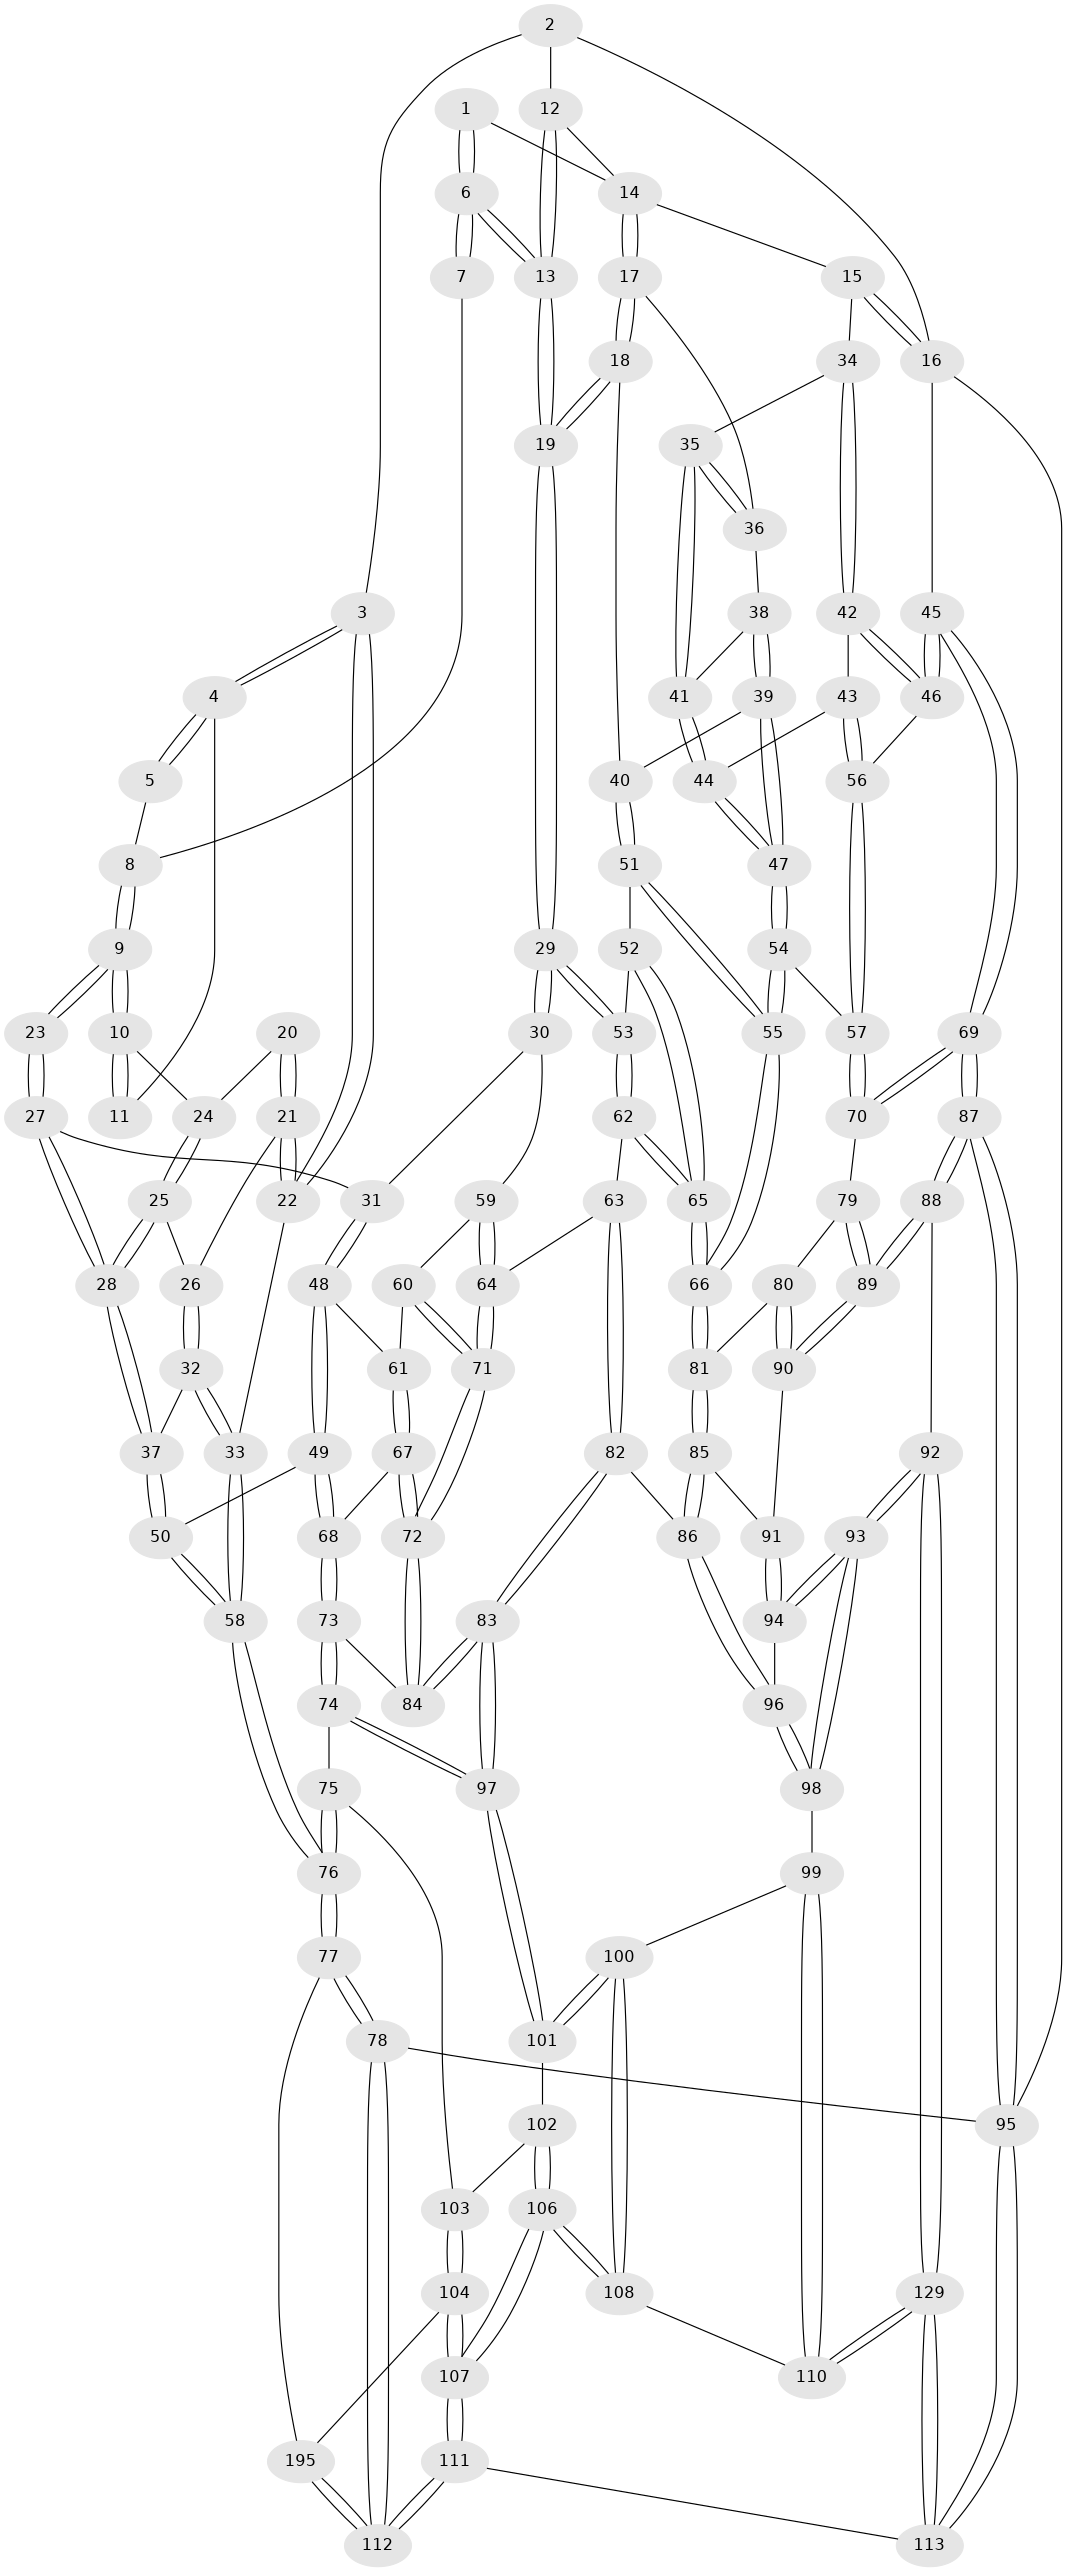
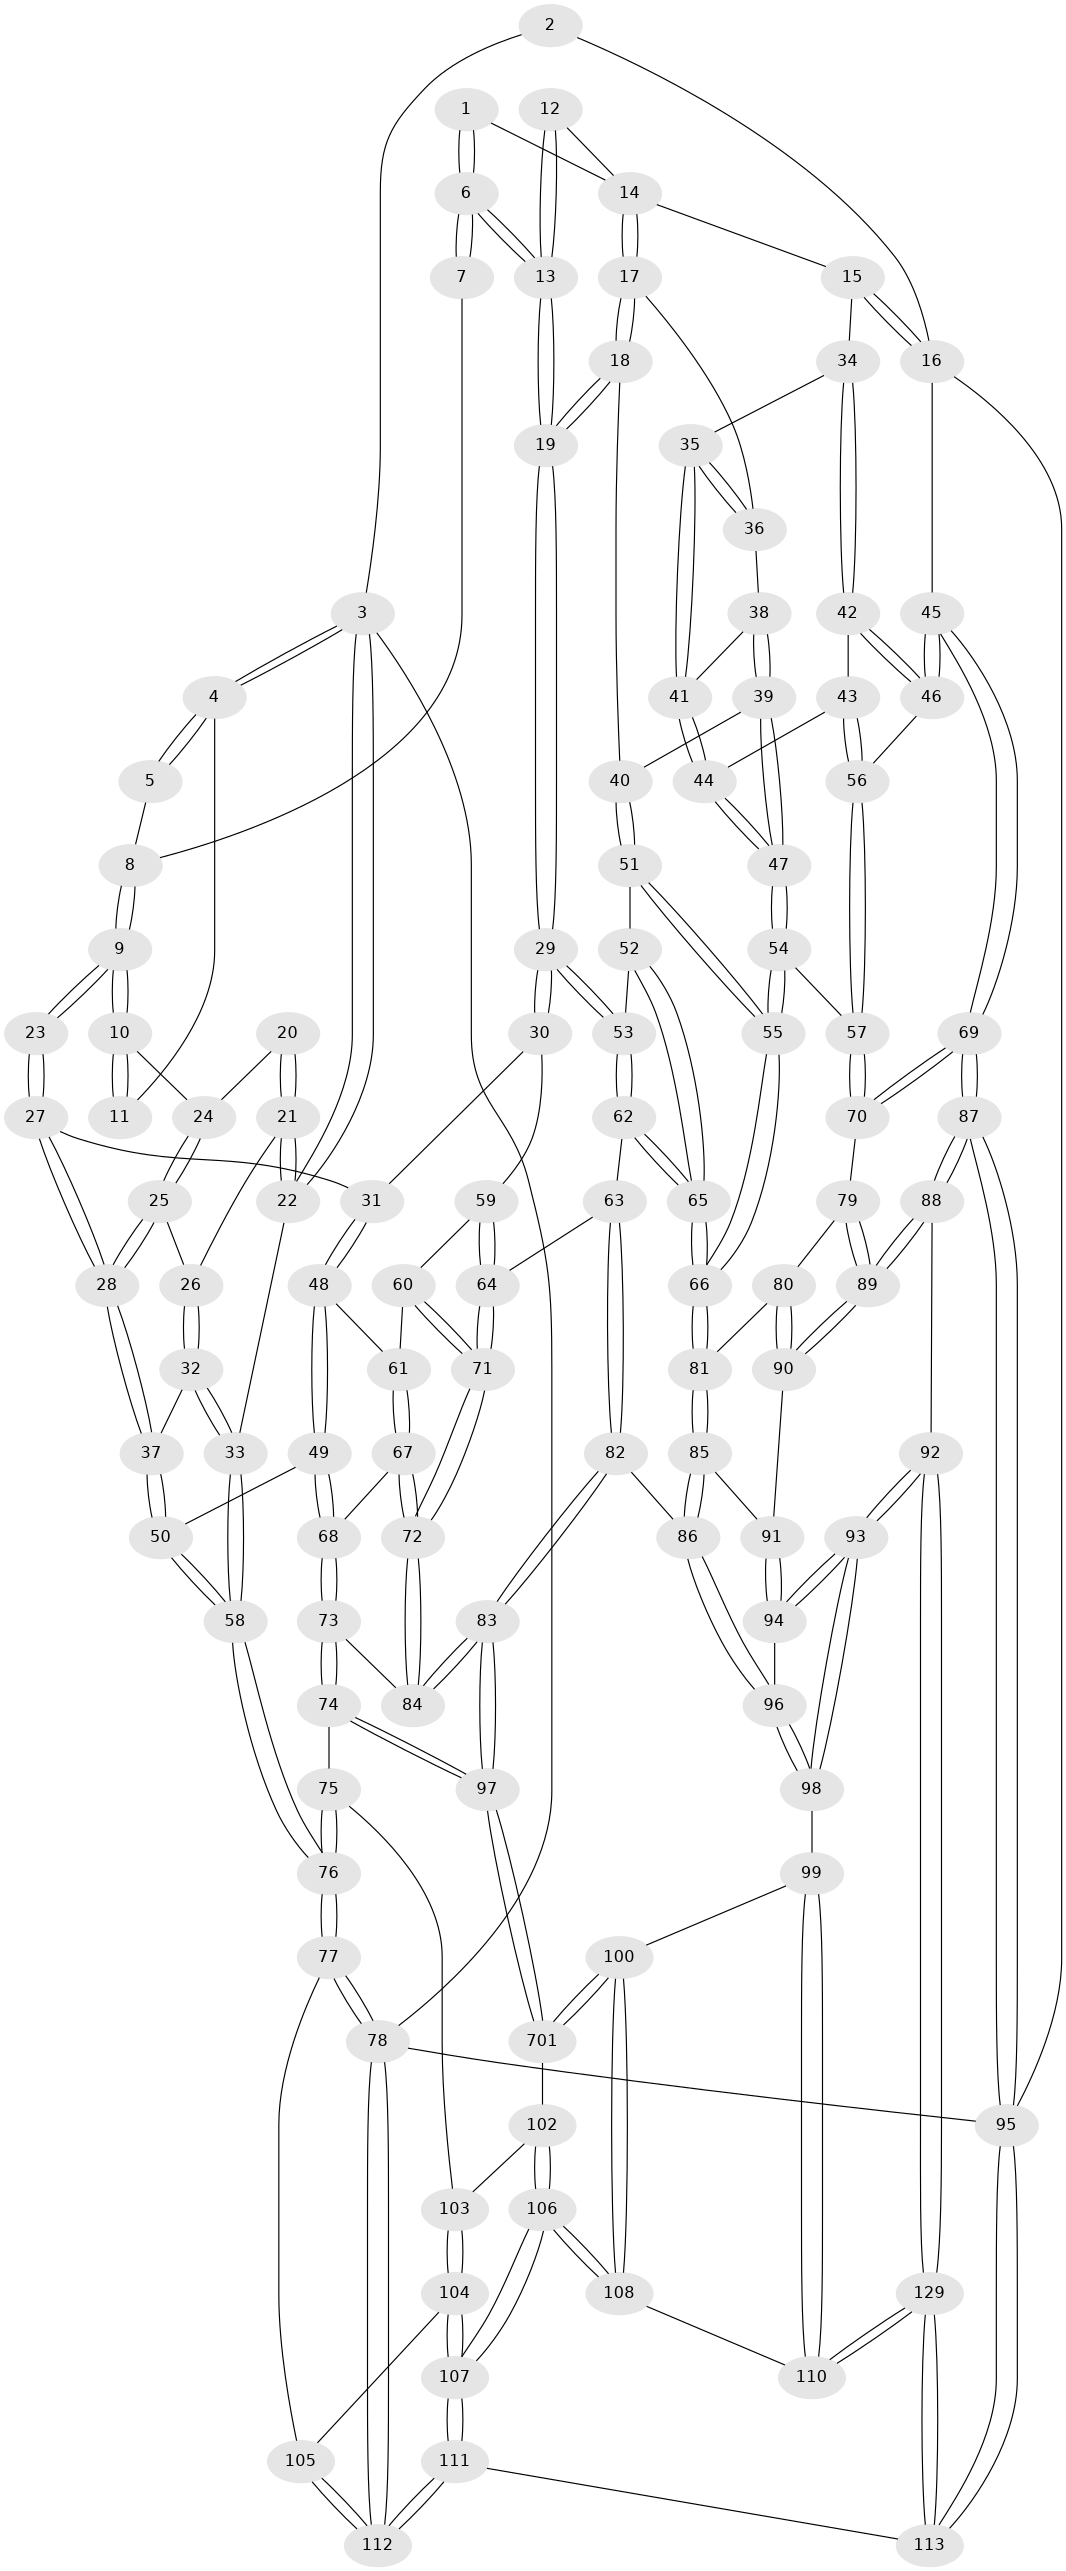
edge "2" -- "12": removed
edge "3" -- "78": added
node "101": label "101" -> "701"
node "195": label "195" -> "105"
